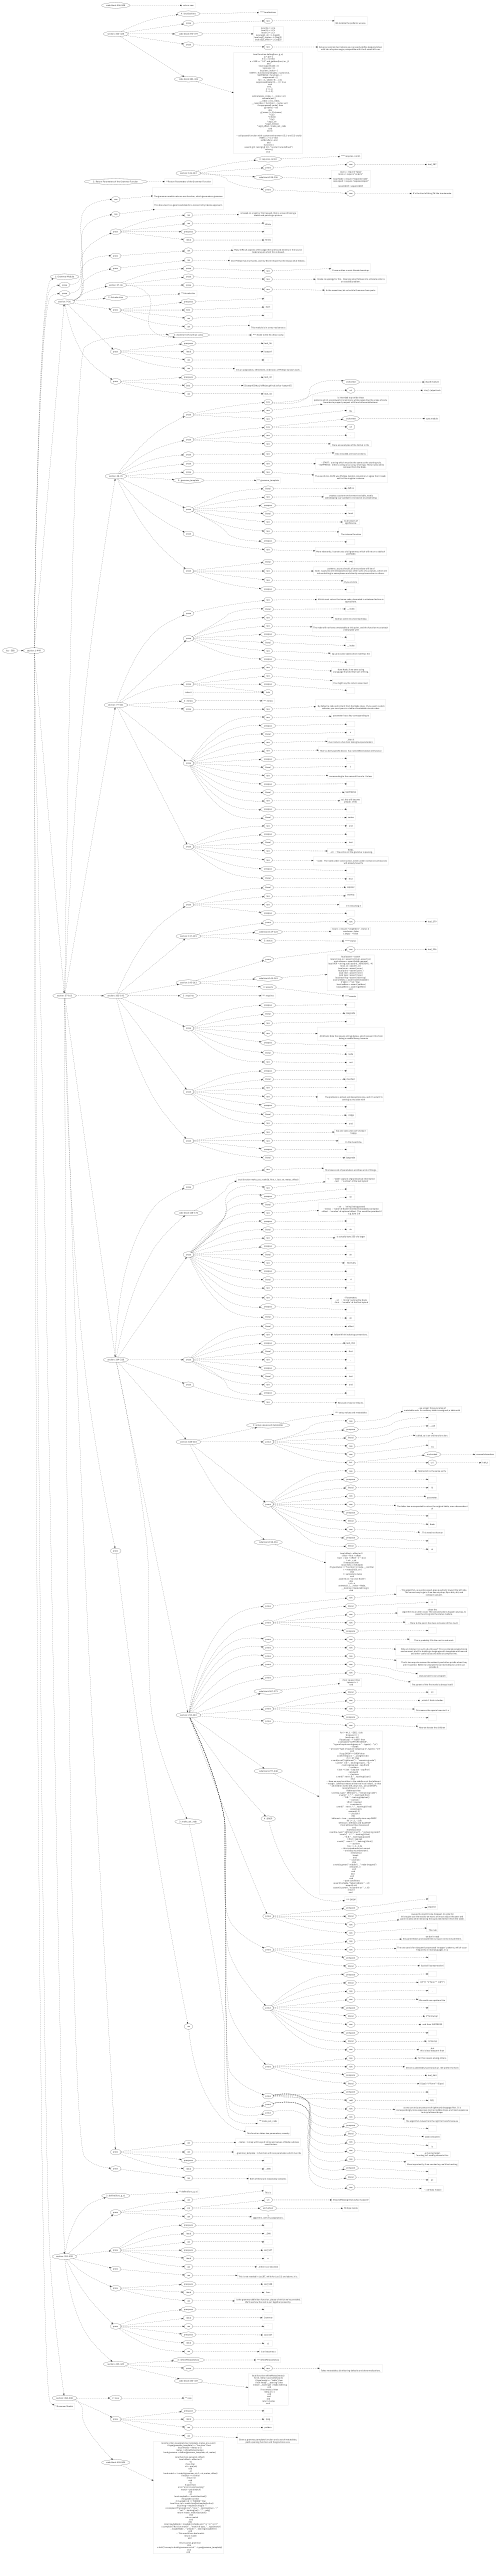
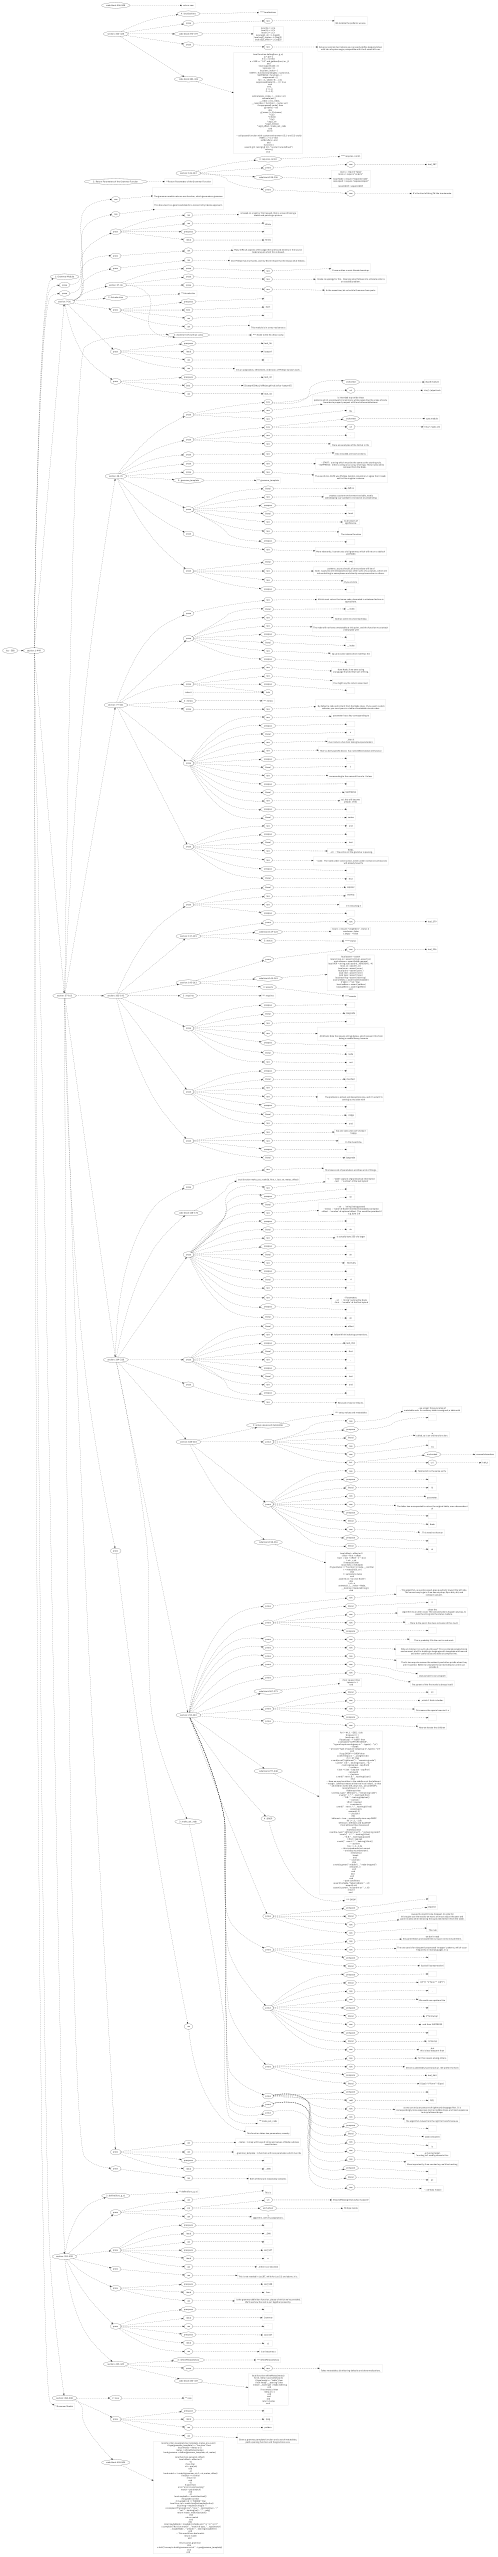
node "hts://~/spec.orb": added
node "__call": removed
